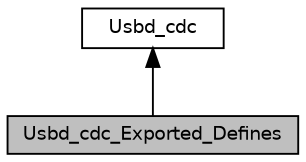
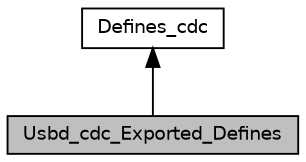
node "Usbd_cdc": label "Usbd_cdc" -> "Defines_cdc"
